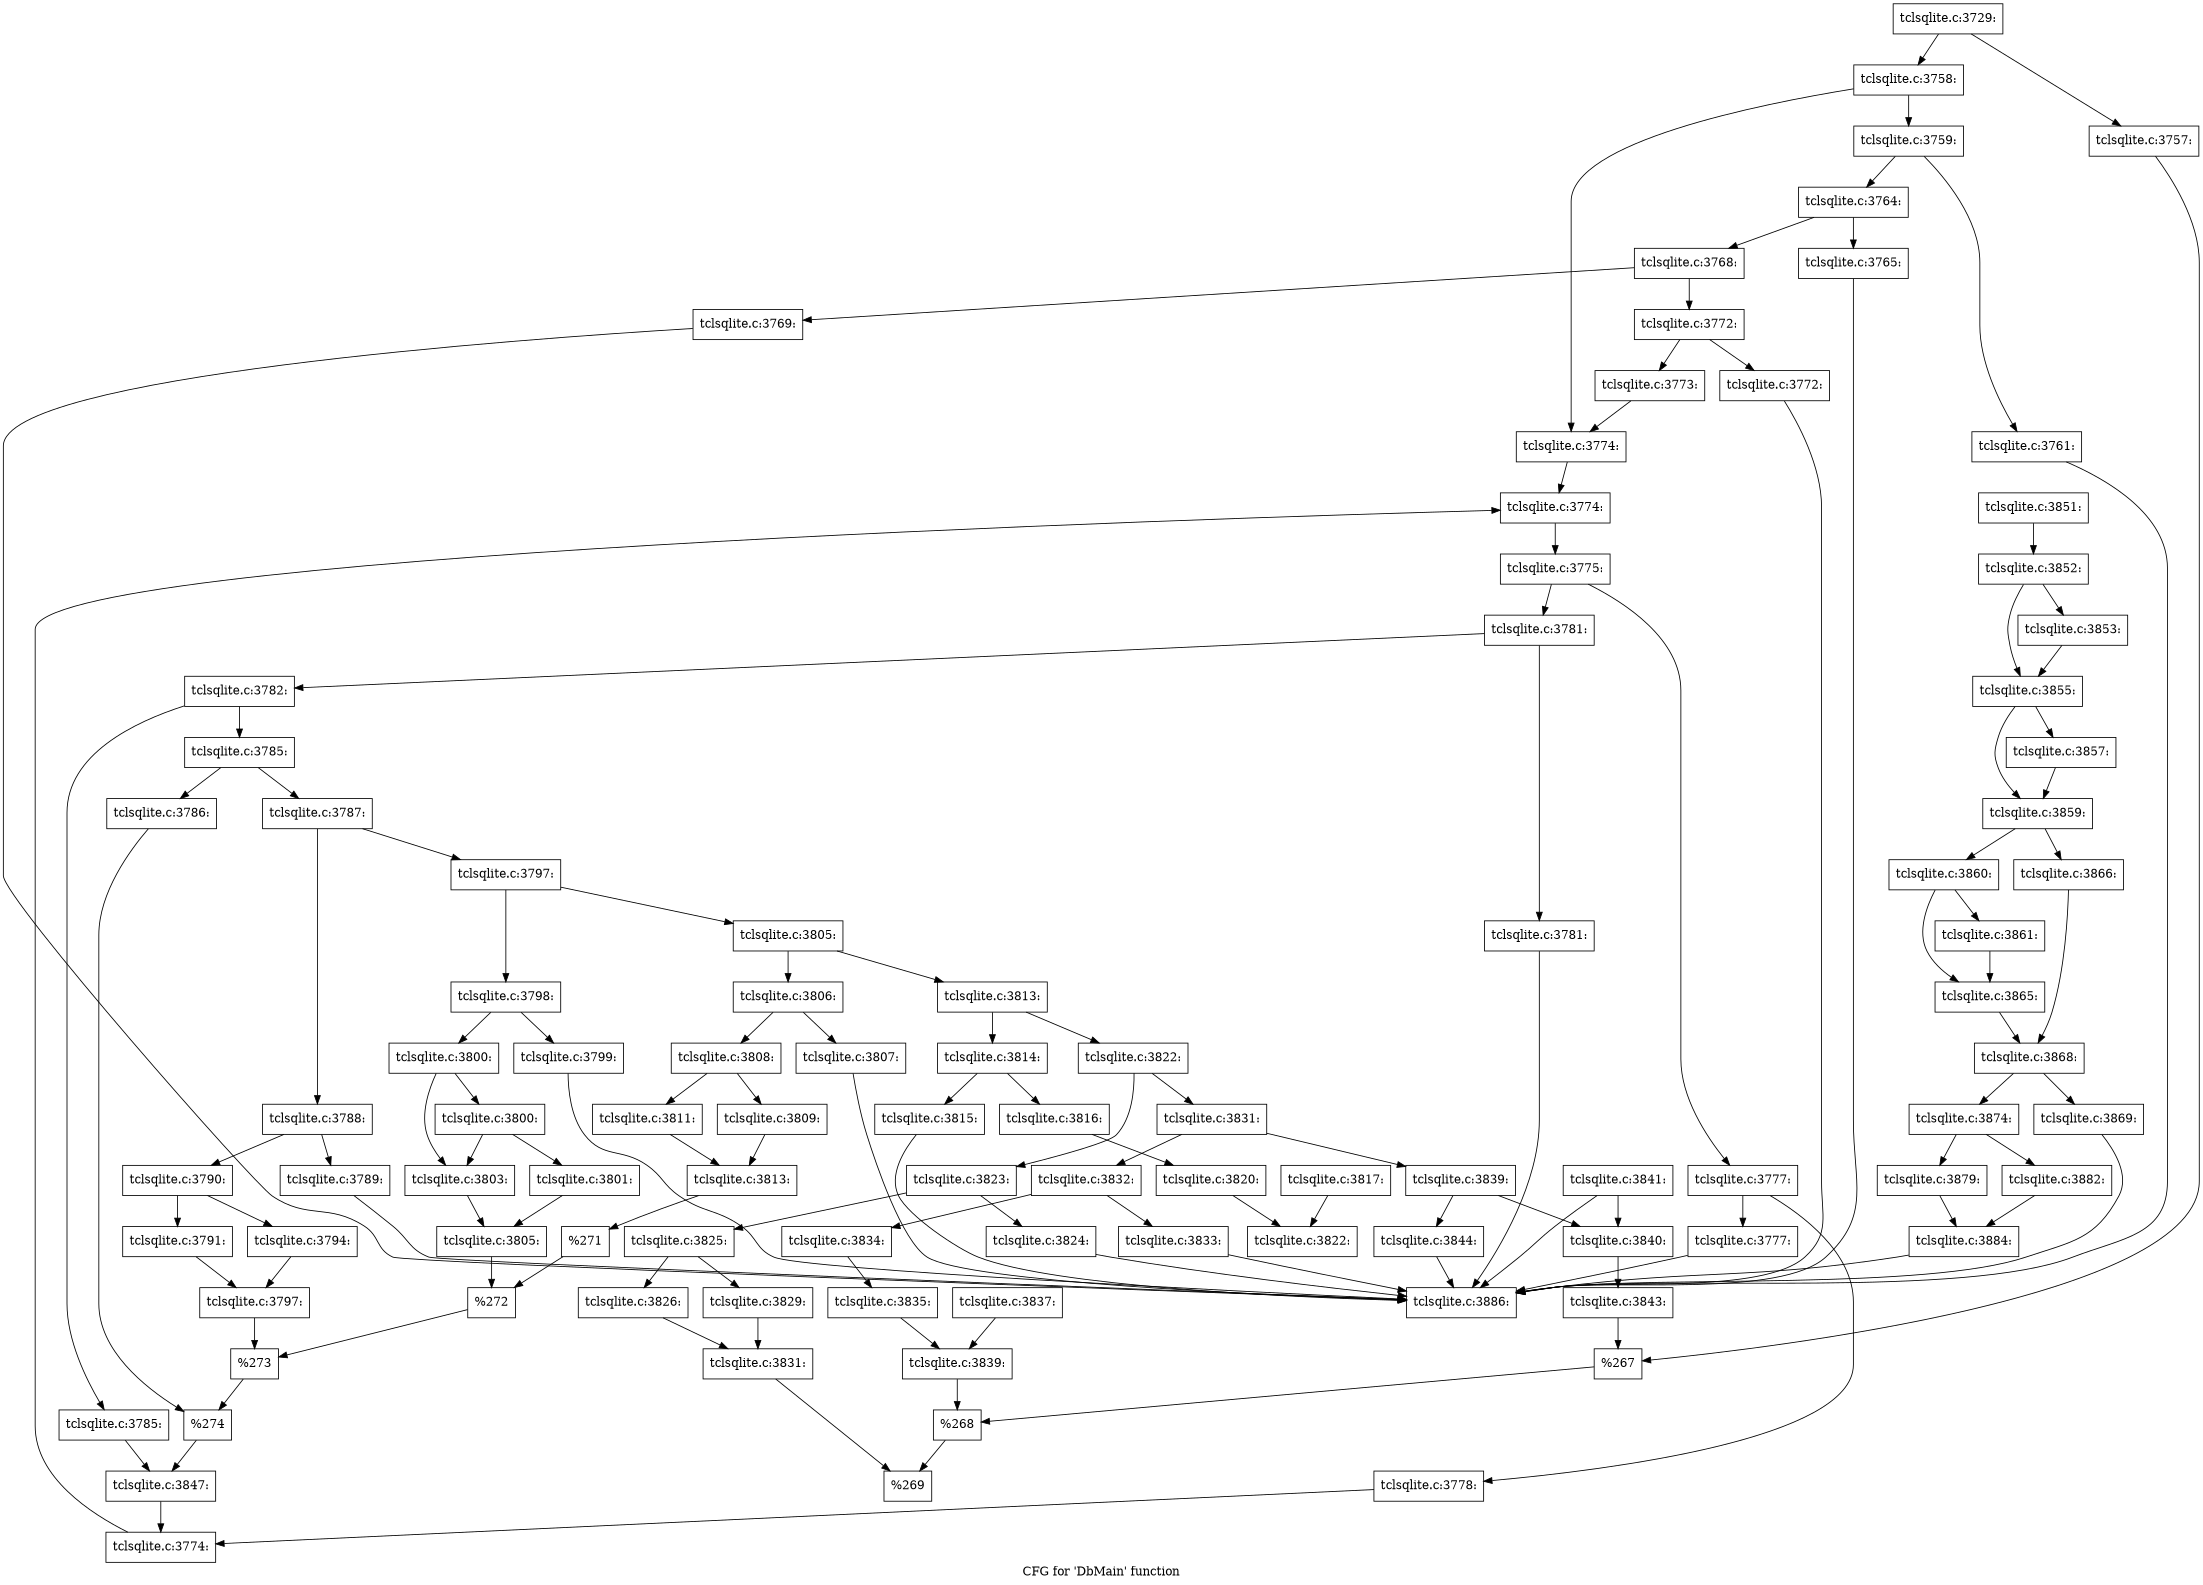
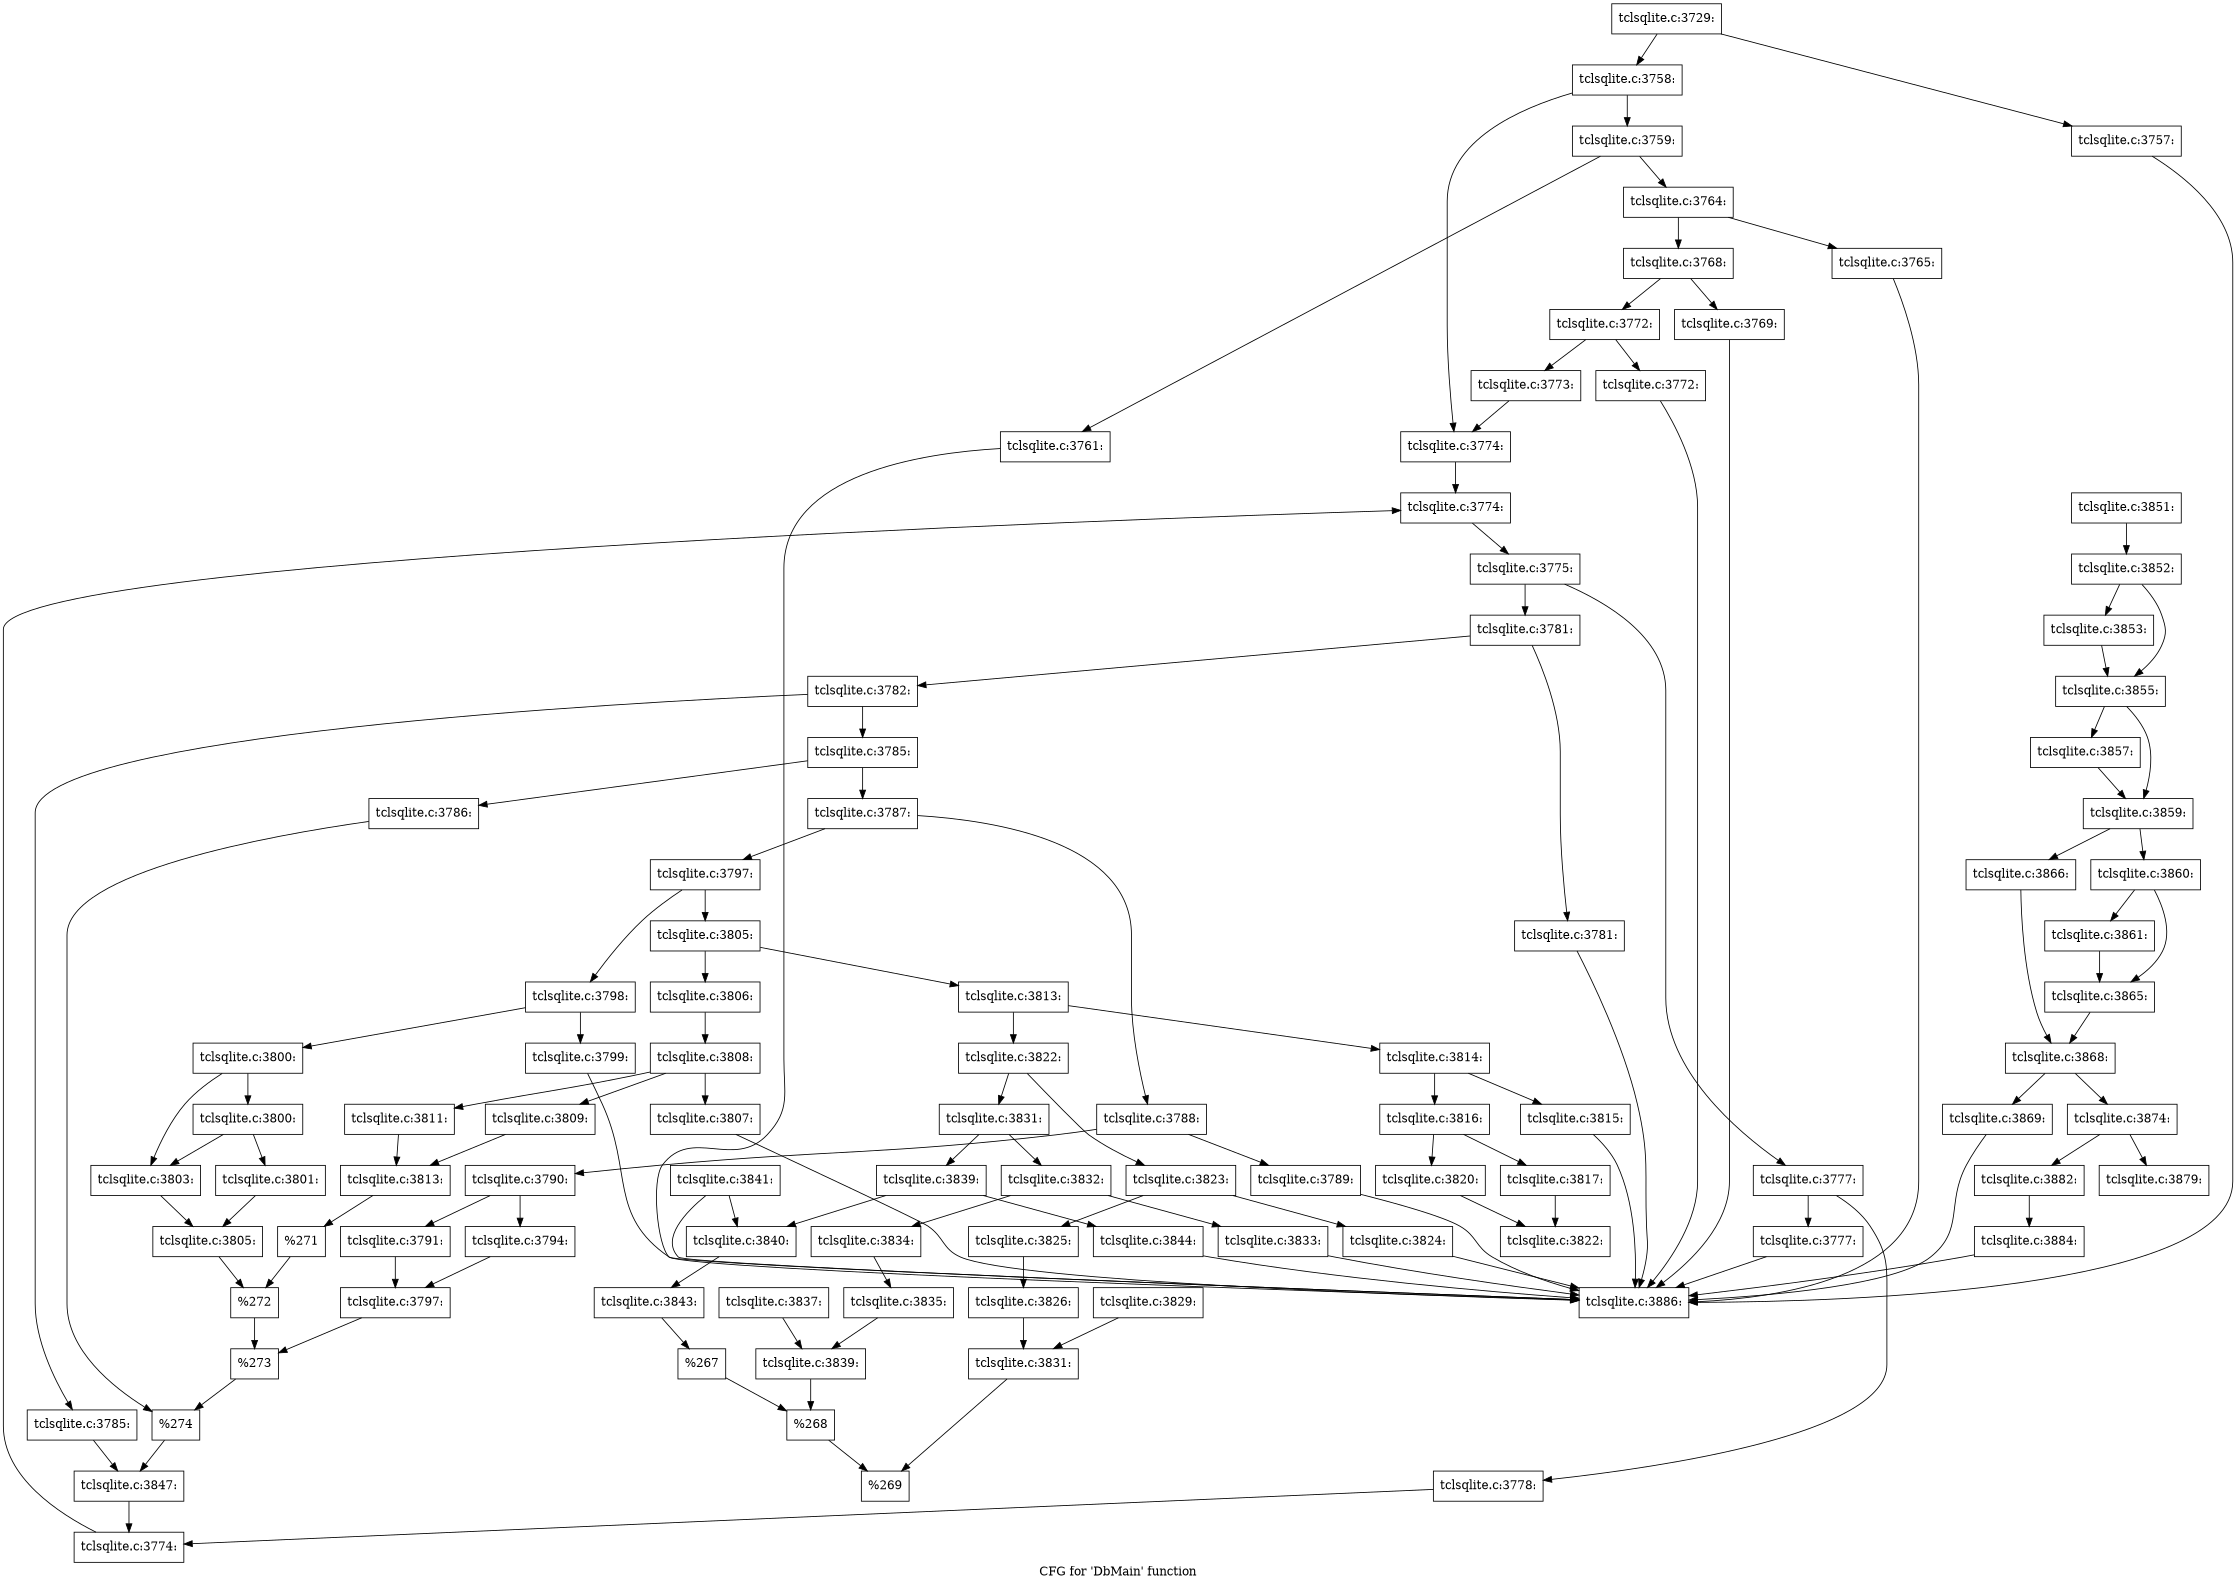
edge "tclsqlite.c:3757:" -> "%267": now "tclsqlite.c:3757:" -> "tclsqlite.c:3886:"
edge "tclsqlite.c:3806:" -> "tclsqlite.c:3807:": now "tclsqlite.c:3808:" -> "tclsqlite.c:3807:"
edge "tclsqlite.c:3816:" -> "tclsqlite.c:3817:": added
edge "tclsqlite.c:3879:" -> "tclsqlite.c:3884:": removed
edge "tclsqlite.c:3825:" -> "tclsqlite.c:3829:": removed
